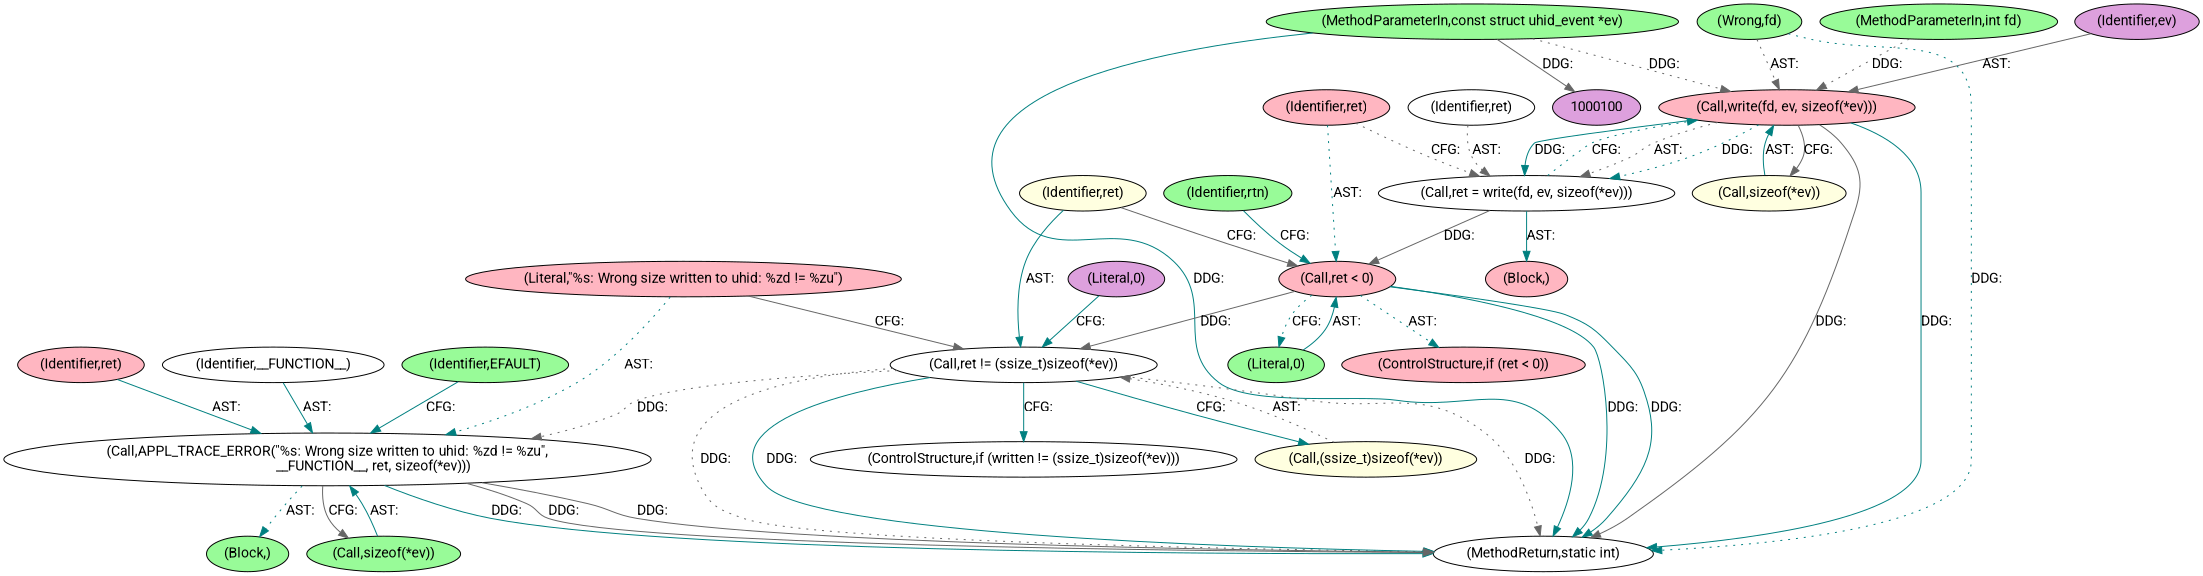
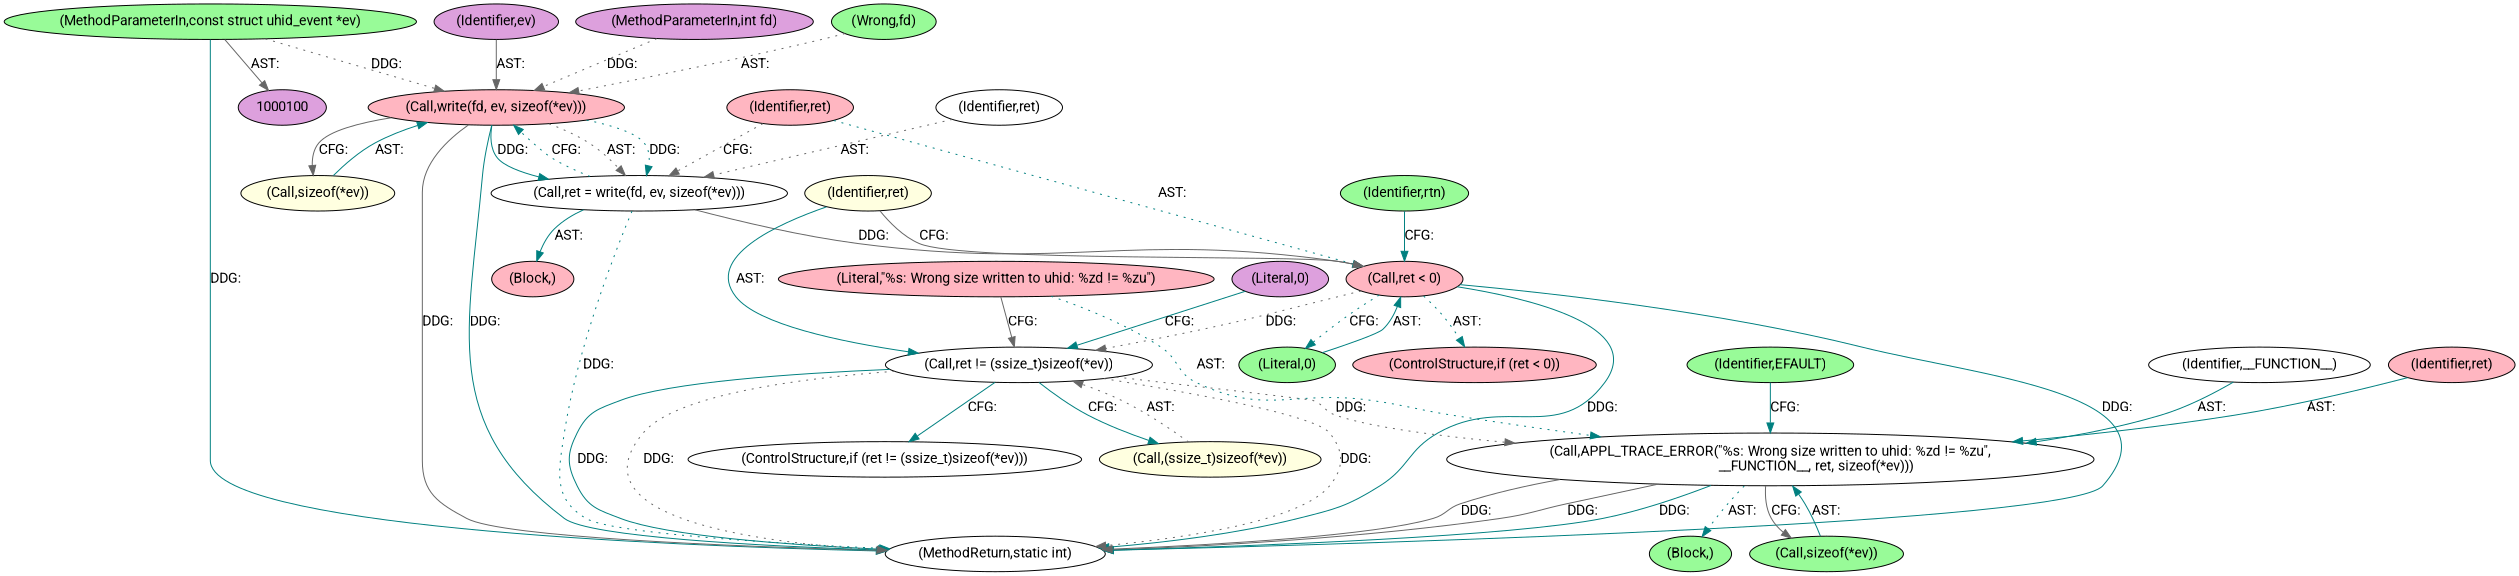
node "(MethodParameterIn,int fd)": fillcolor palegreen -> plum
edge "(MethodParameterIn,const struct uhid_event *ev)" -> "1000100": label "DDG: " -> "AST: "
edge "(Call,ret < 0)" -> "(Call,ret != (ssize_t)sizeof(*ev))": style solid -> dotted
edge "(Wrong,fd)" -> "(MethodReturn,static int)": now "(Call,ret = write(fd, ev, sizeof(*ev)))" -> "(MethodReturn,static int)"
node "(ControlStructure,if (written != (ssize_t)sizeof(*ev)))": label "(ControlStructure,if (written != (ssize_t)sizeof(*ev)))" -> "(ControlStructure,if (ret != (ssize_t)sizeof(*ev)))"
